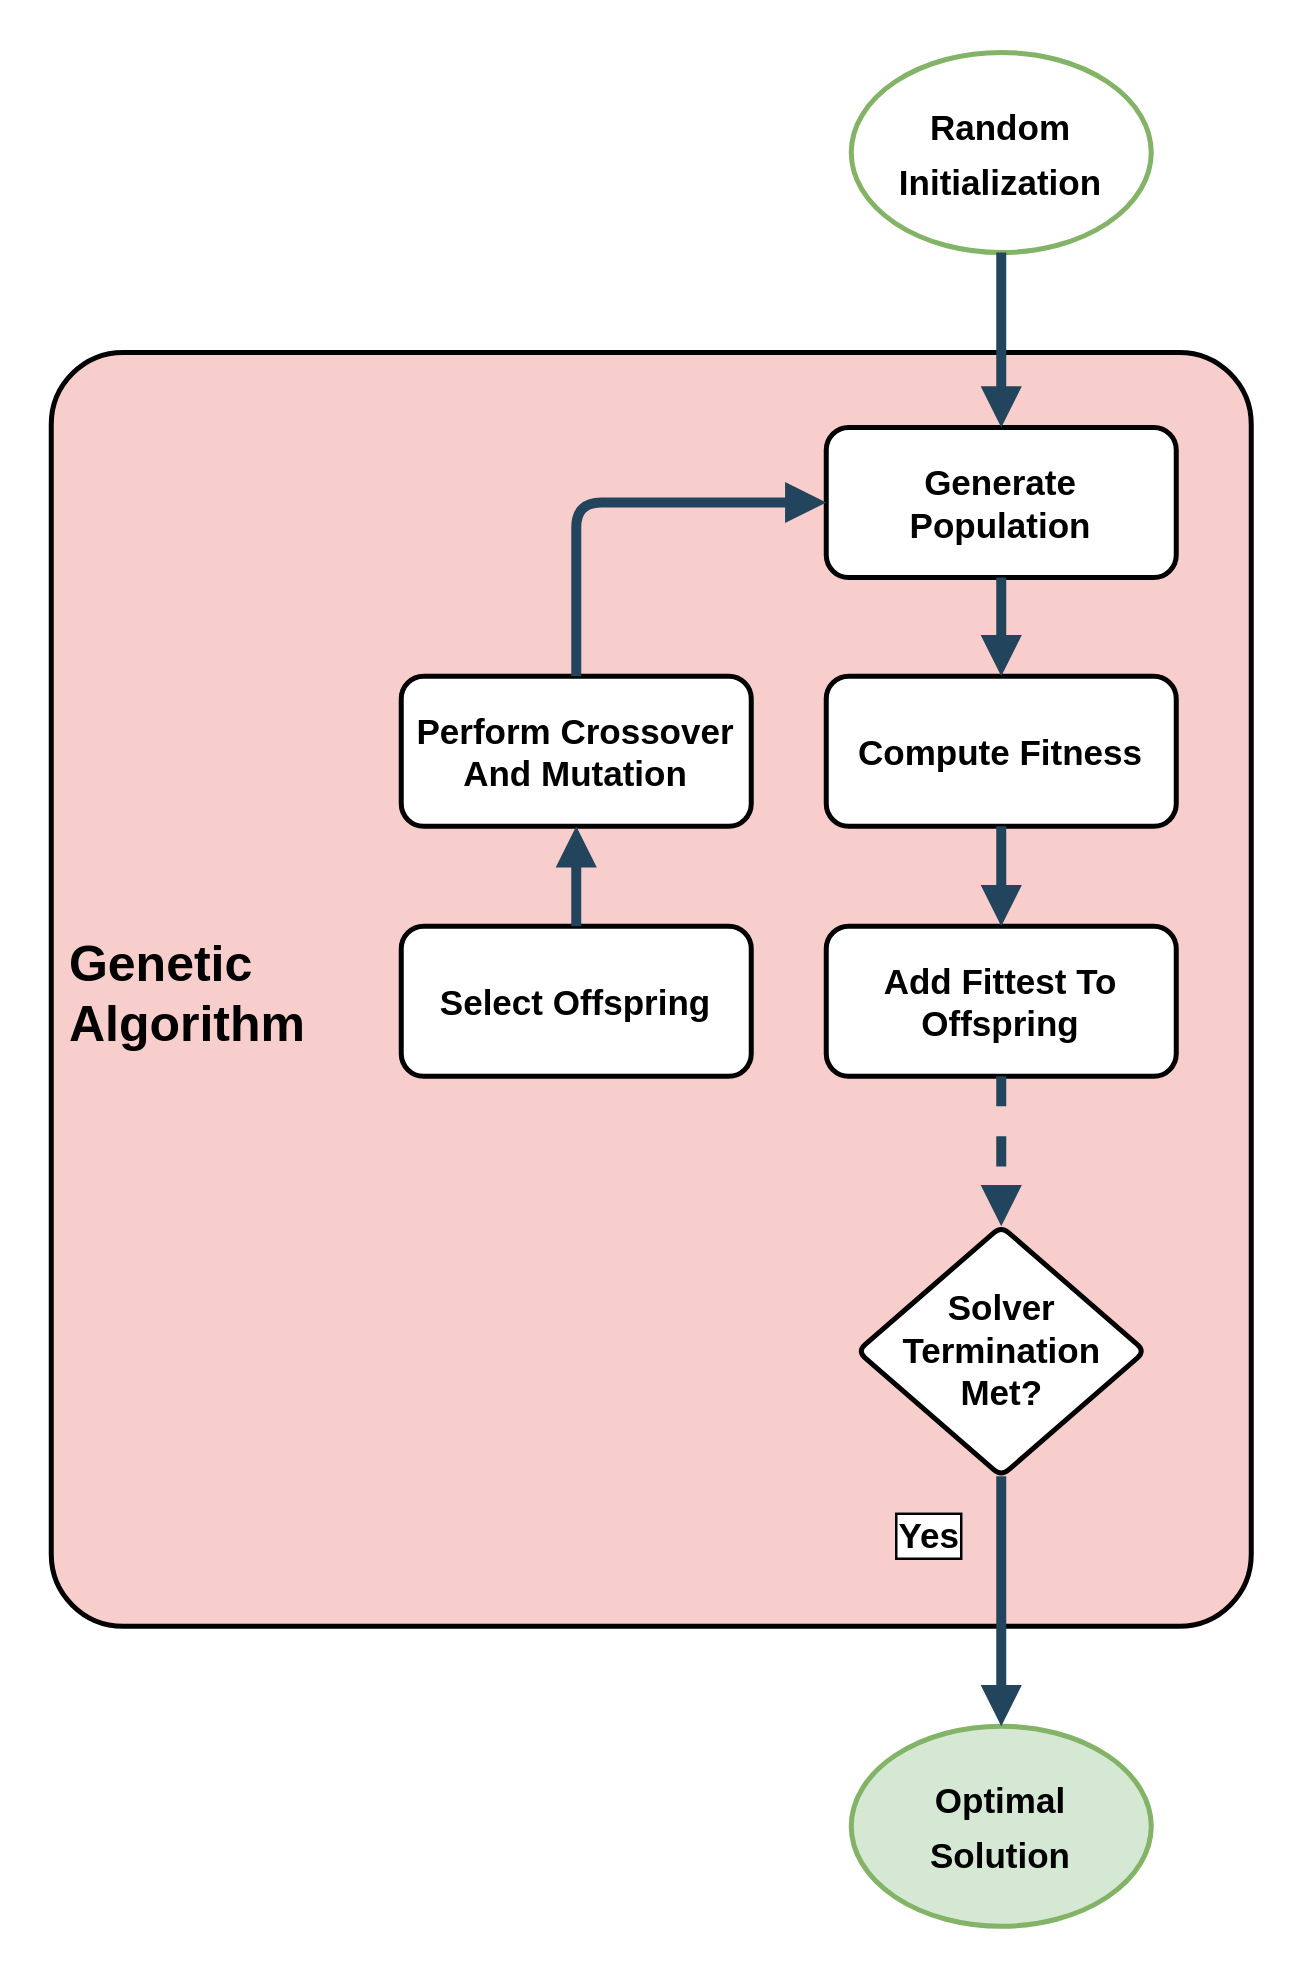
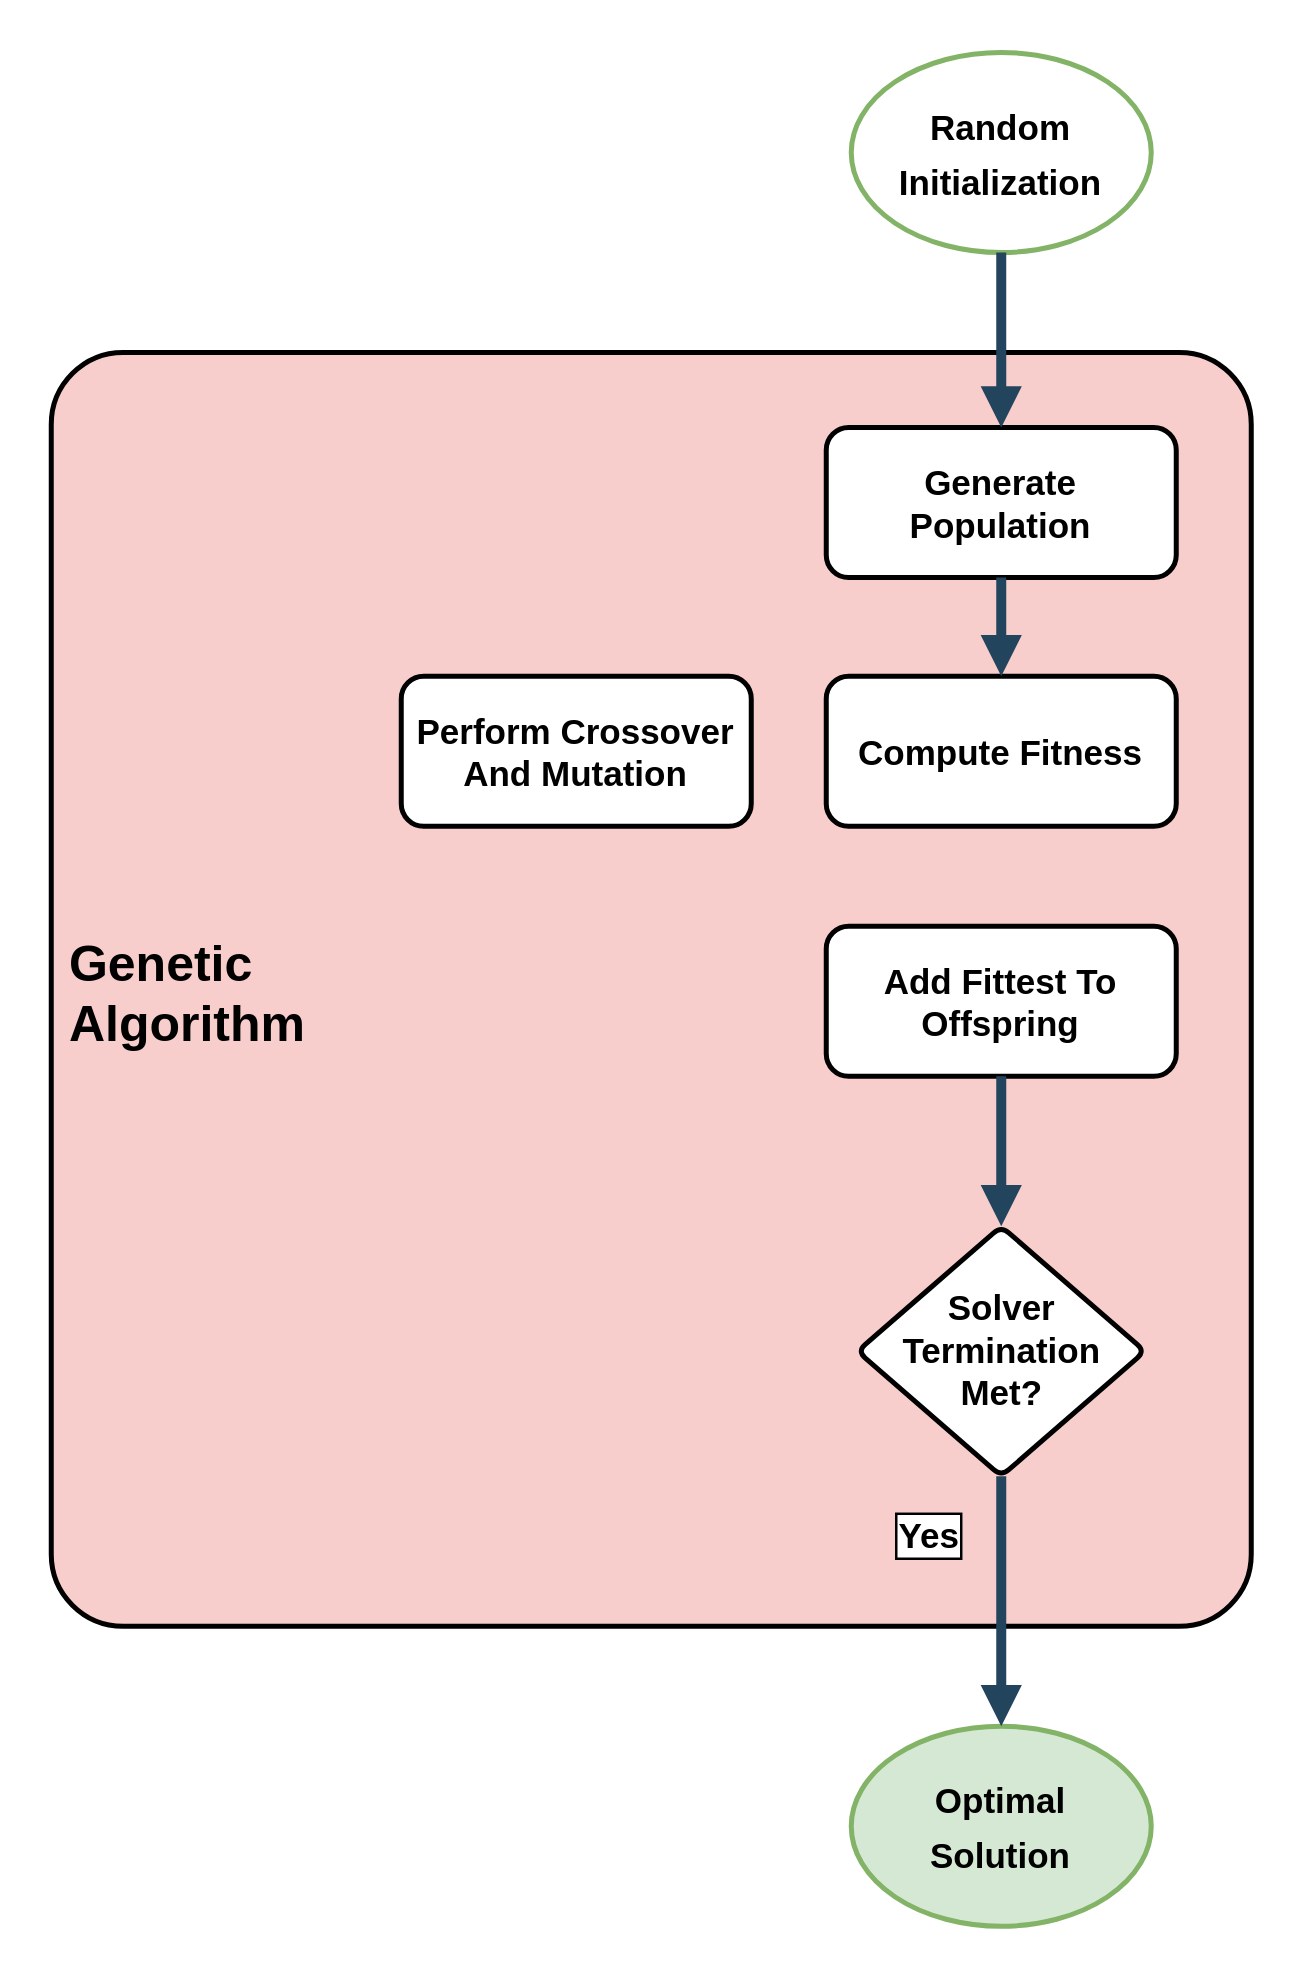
edge "Perform Crossover And Mutation" -> "Generate Population": removed
edge "Compute Fitness" -> "Add Fittest To Offspring": removed
edge "Select Offspring" -> "Perform Crossover And Mutation": removed
node "Select Offspring": removed
edge "Add Fittest To Offspring" -> "Solver Termination Met?": style dashed -> solid
